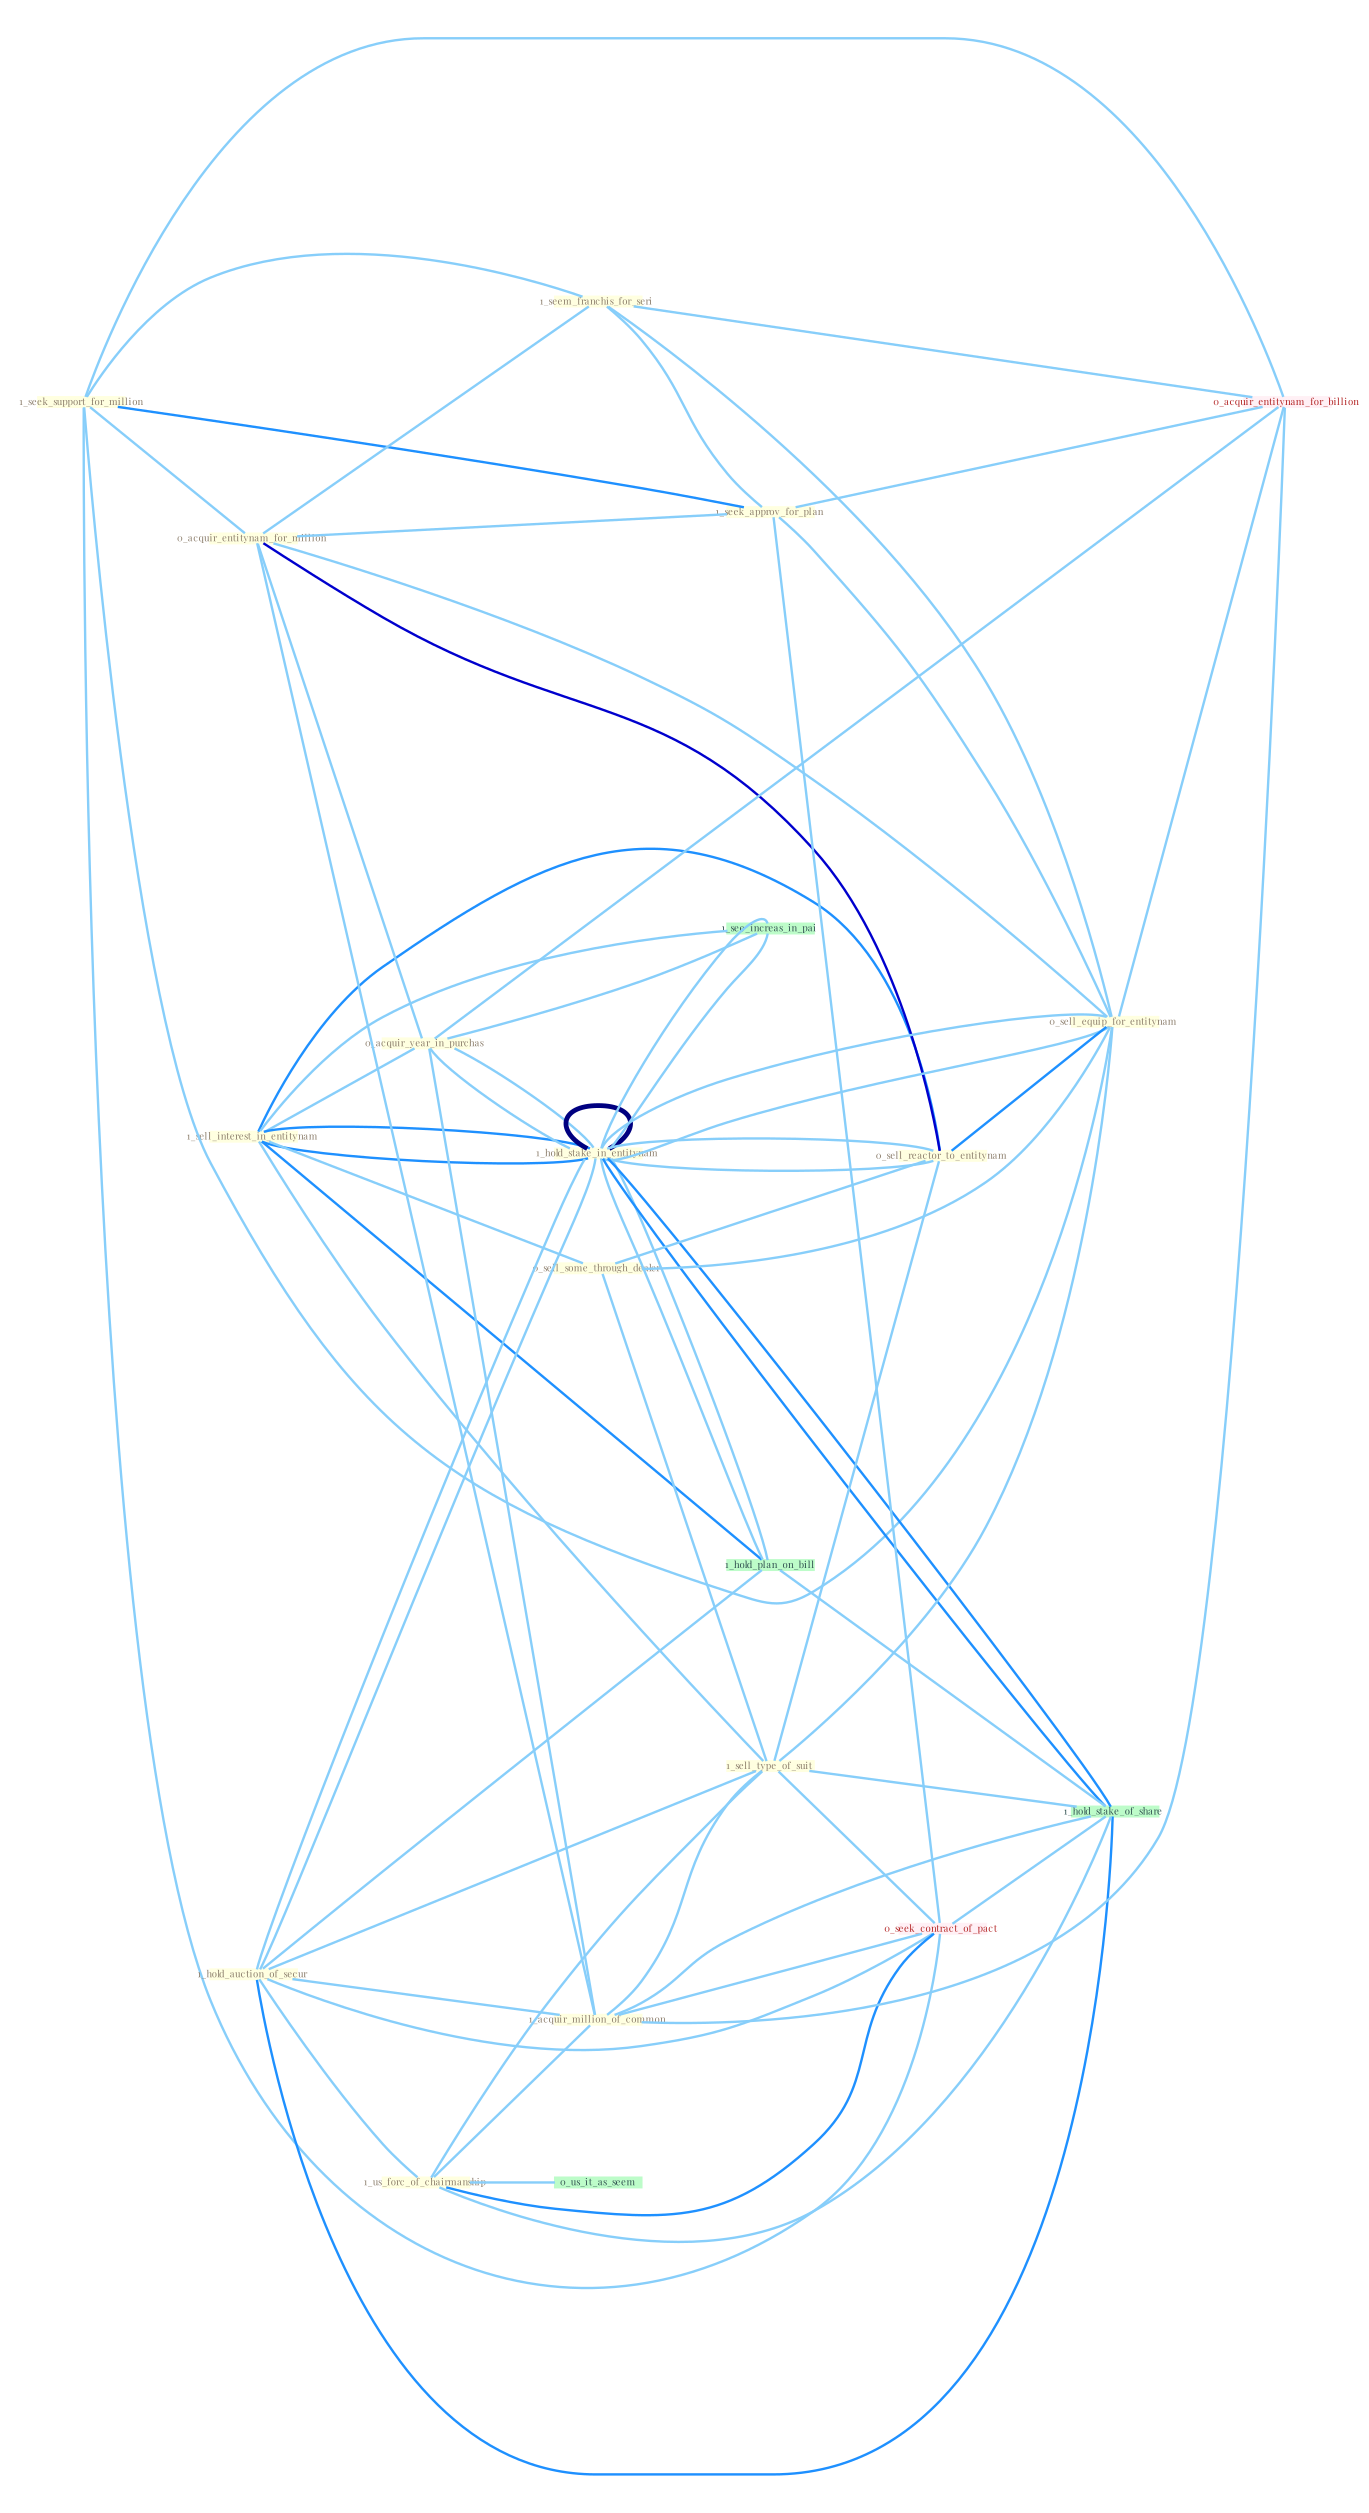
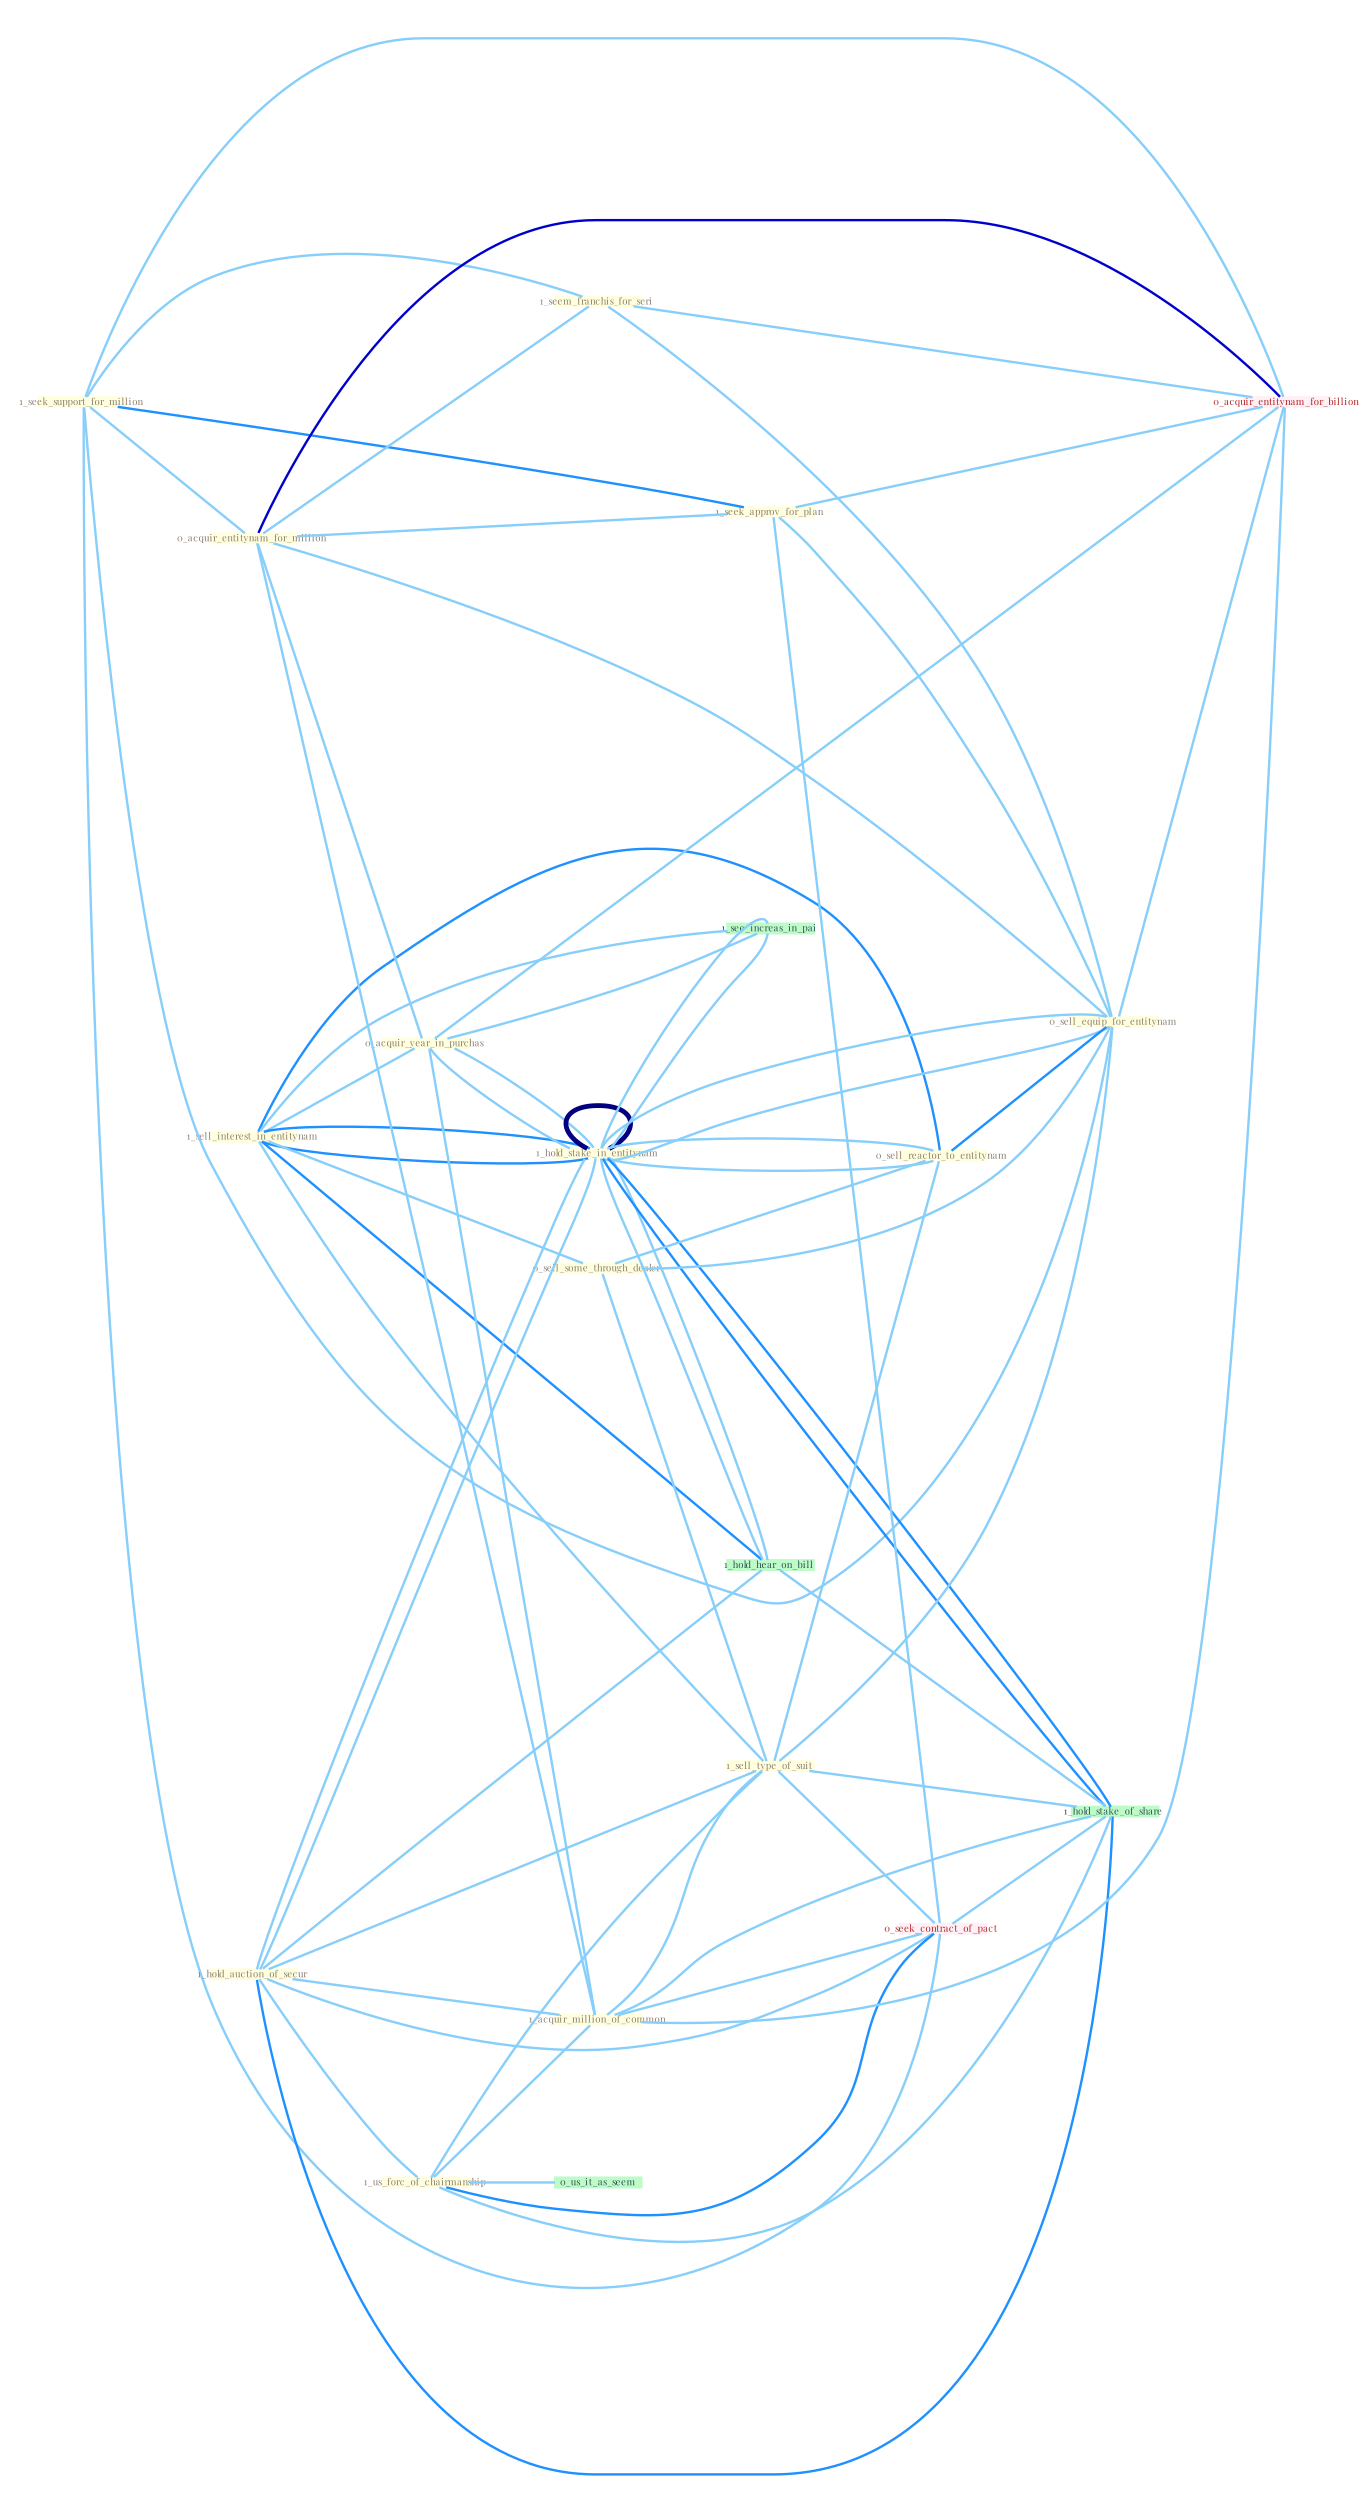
edge "1_seem_franchis_for_seri" -- "1_seek_approv_for_plan": removed
edge "0_acquir_entitynam_for_million" -- "0_sell_reactor_to_entitynam": now "0_acquir_entitynam_for_million" -- "0_acquir_entitynam_for_billion"
node "1_hold_plan_on_bill": label "1_hold_plan_on_bill" -> "1_hold_hear_on_bill"
